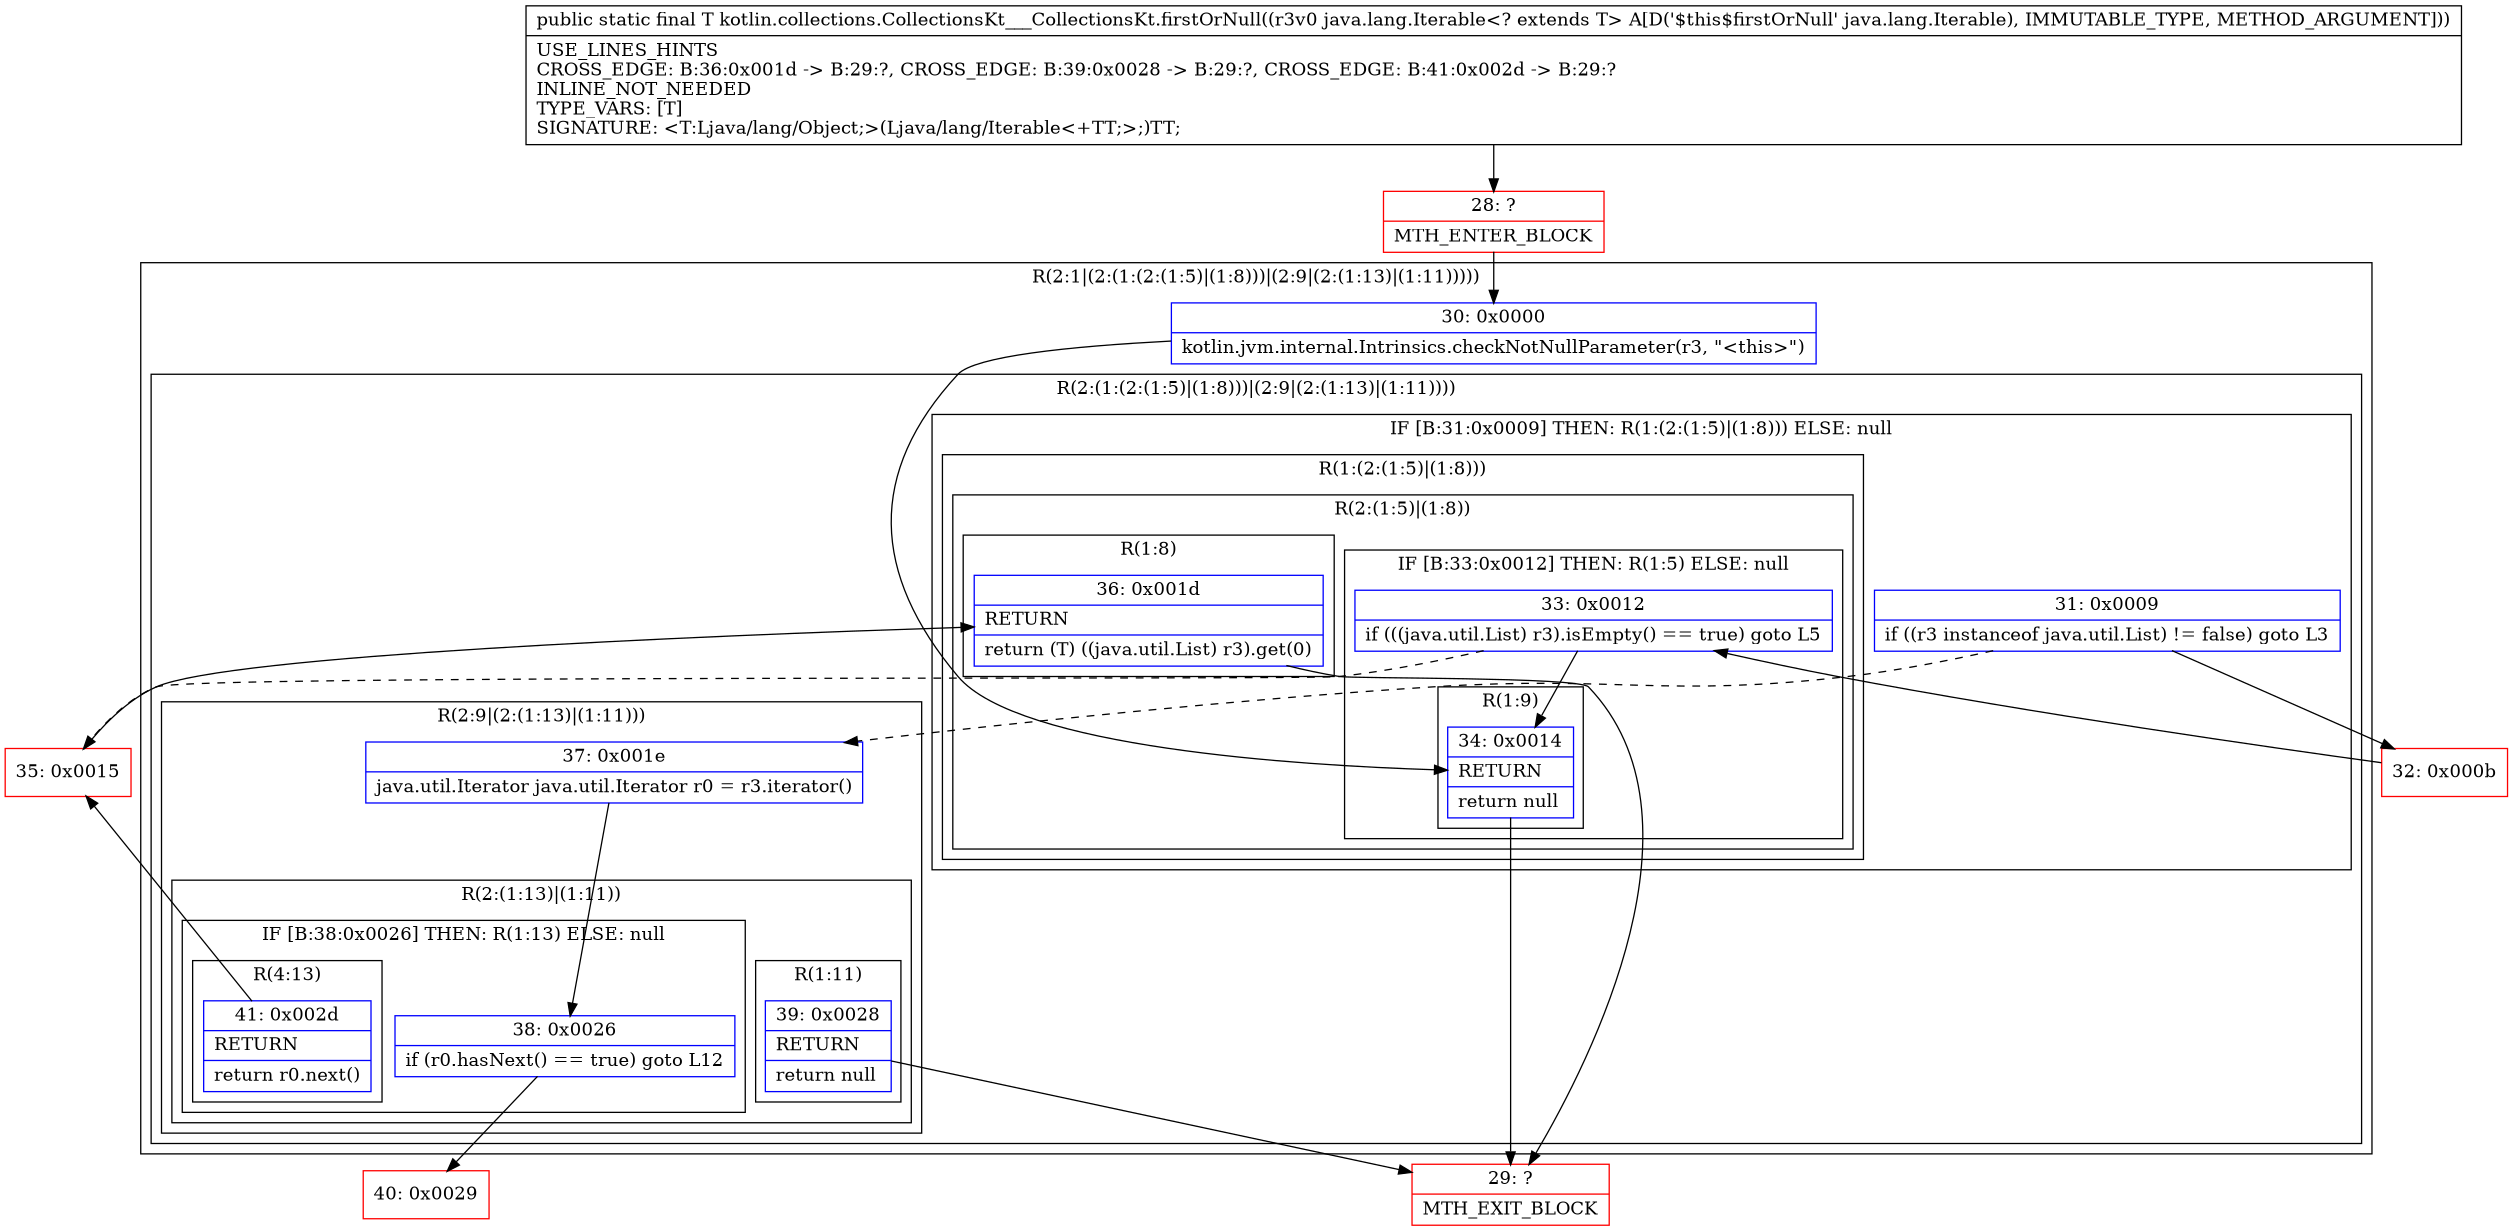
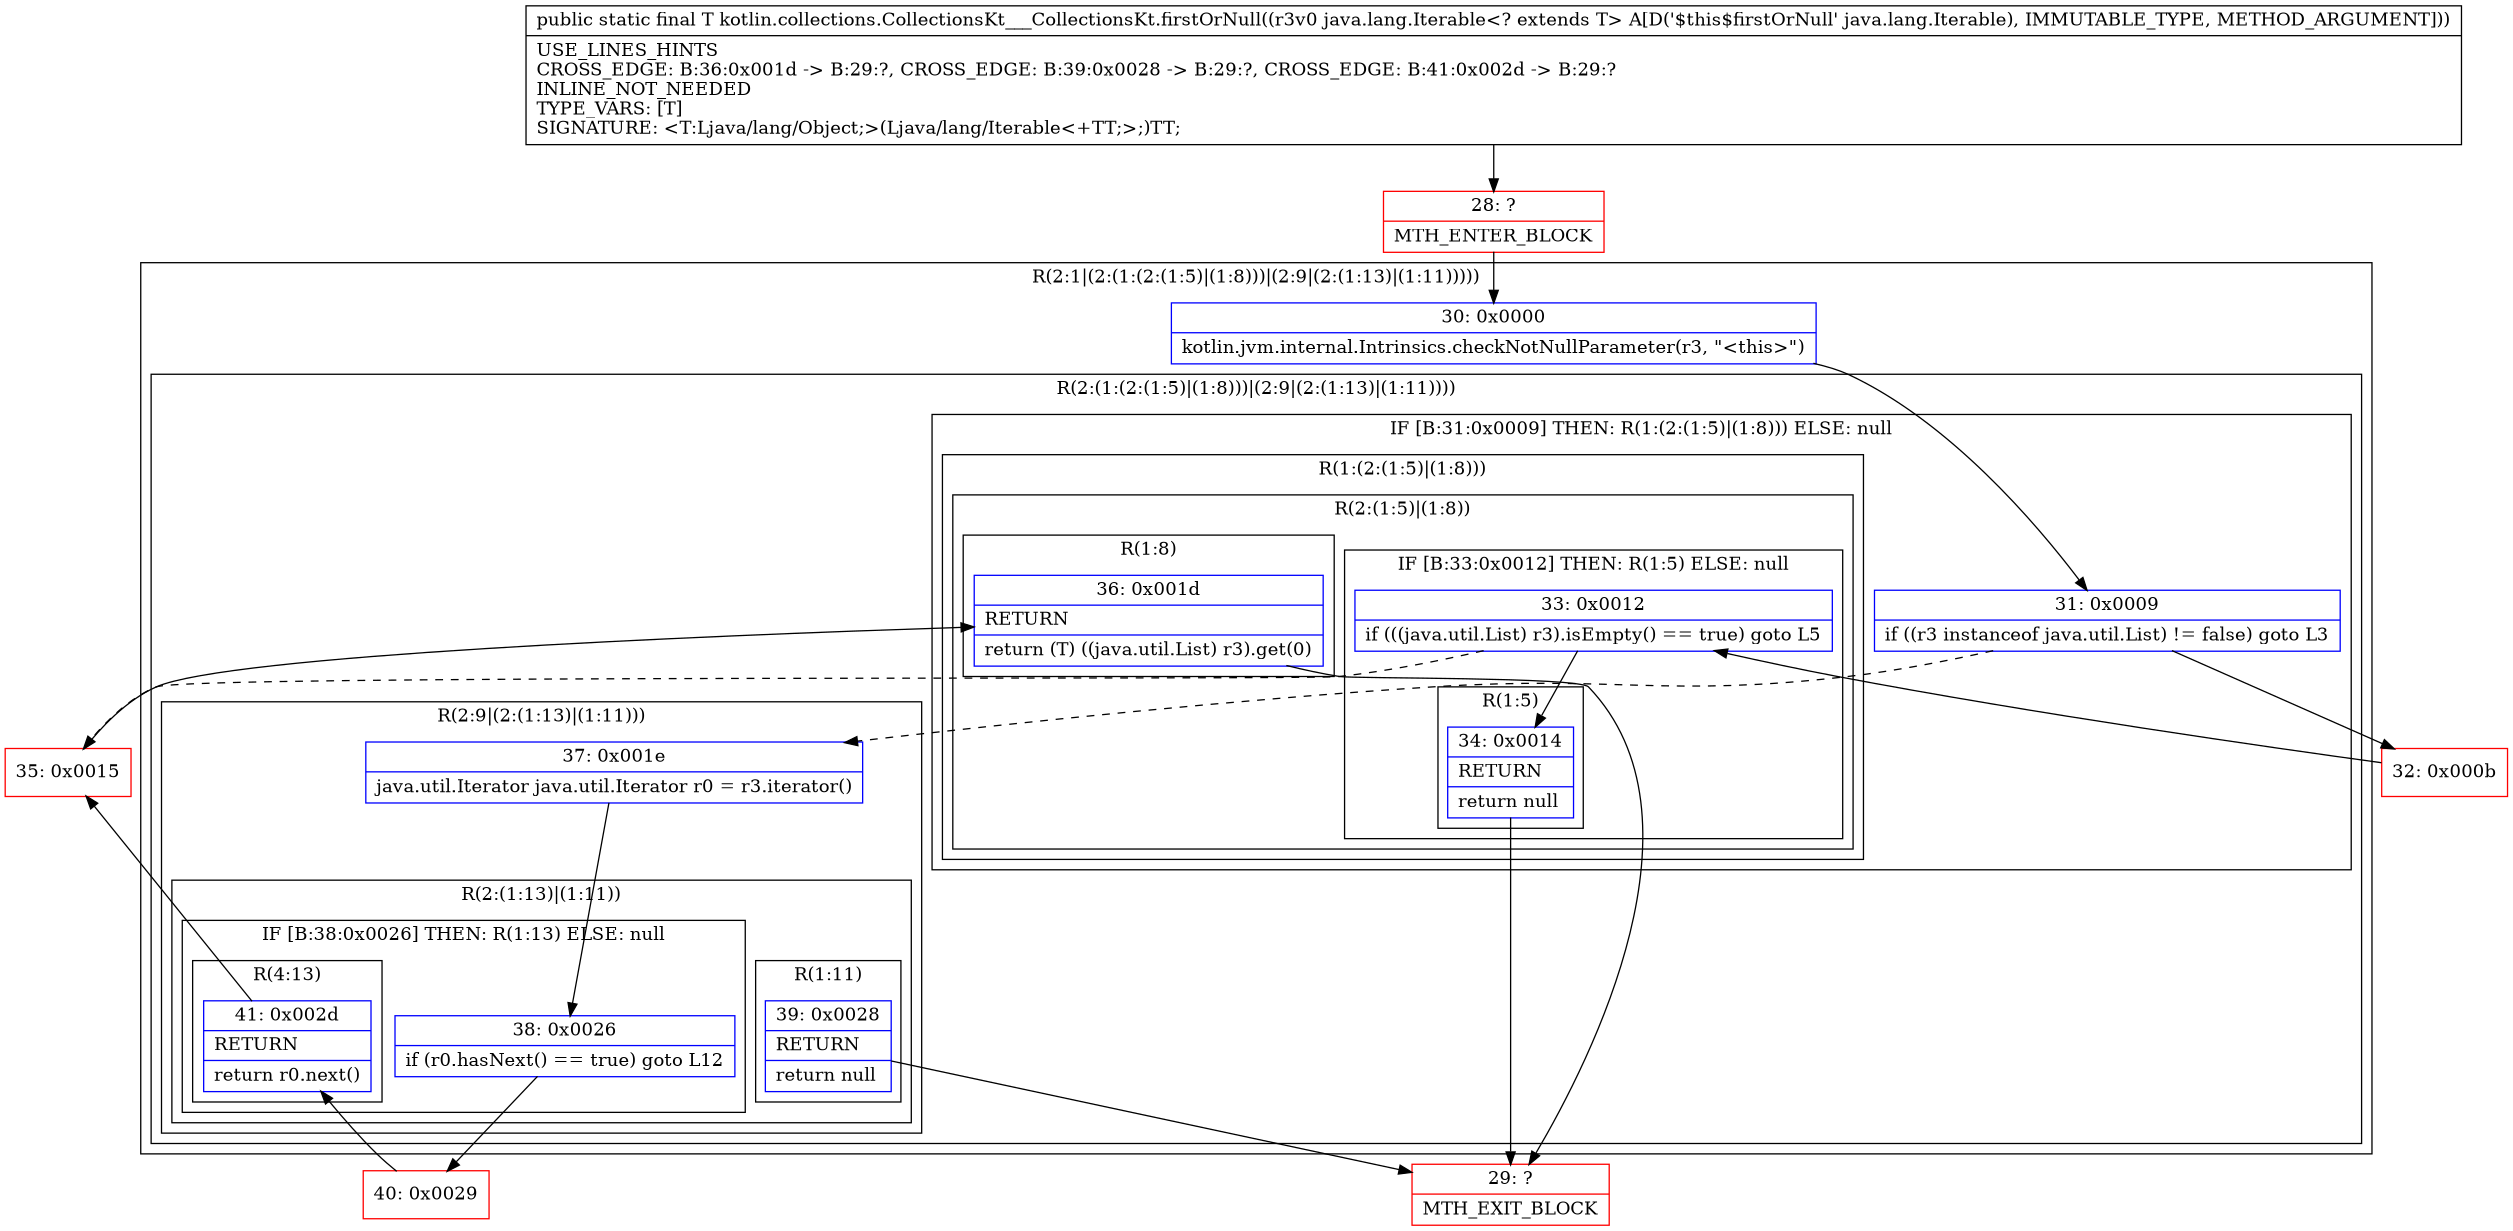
edge "30: 0x0000" -> "34: 0x0014": now "30: 0x0000" -> "31: 0x0009"
cluster "R(1:9)": label "R(1:9)" -> "R(1:5)"
edge "40: 0x0029" -> "41: 0x002d": added
